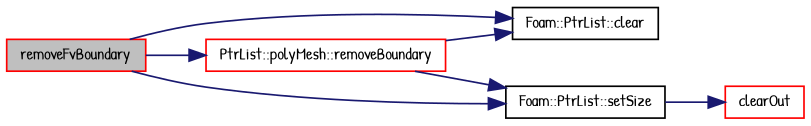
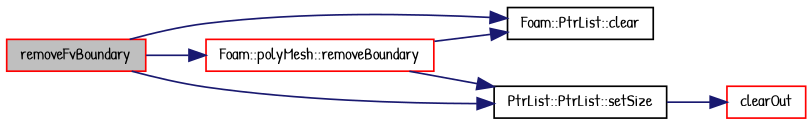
node "PtrList::polyMesh::removeBoundary": label "PtrList::polyMesh::removeBoundary" -> "Foam::polyMesh::removeBoundary"
node "Foam::PtrList::setSize": label "Foam::PtrList::setSize" -> "PtrList::PtrList::setSize"
